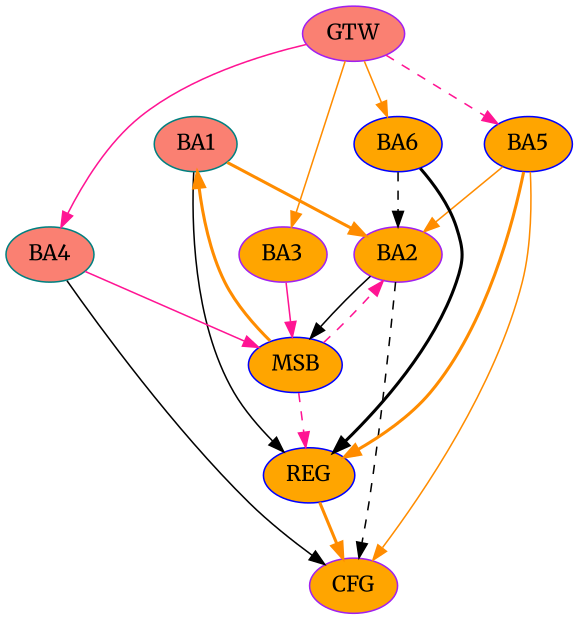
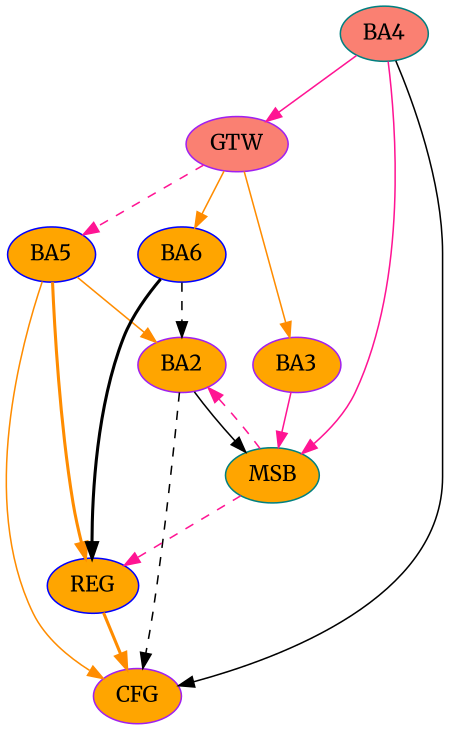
edge "GTW" -> "BA4": reversed
node "BA1": removed
node "MSB": color blue -> teal
